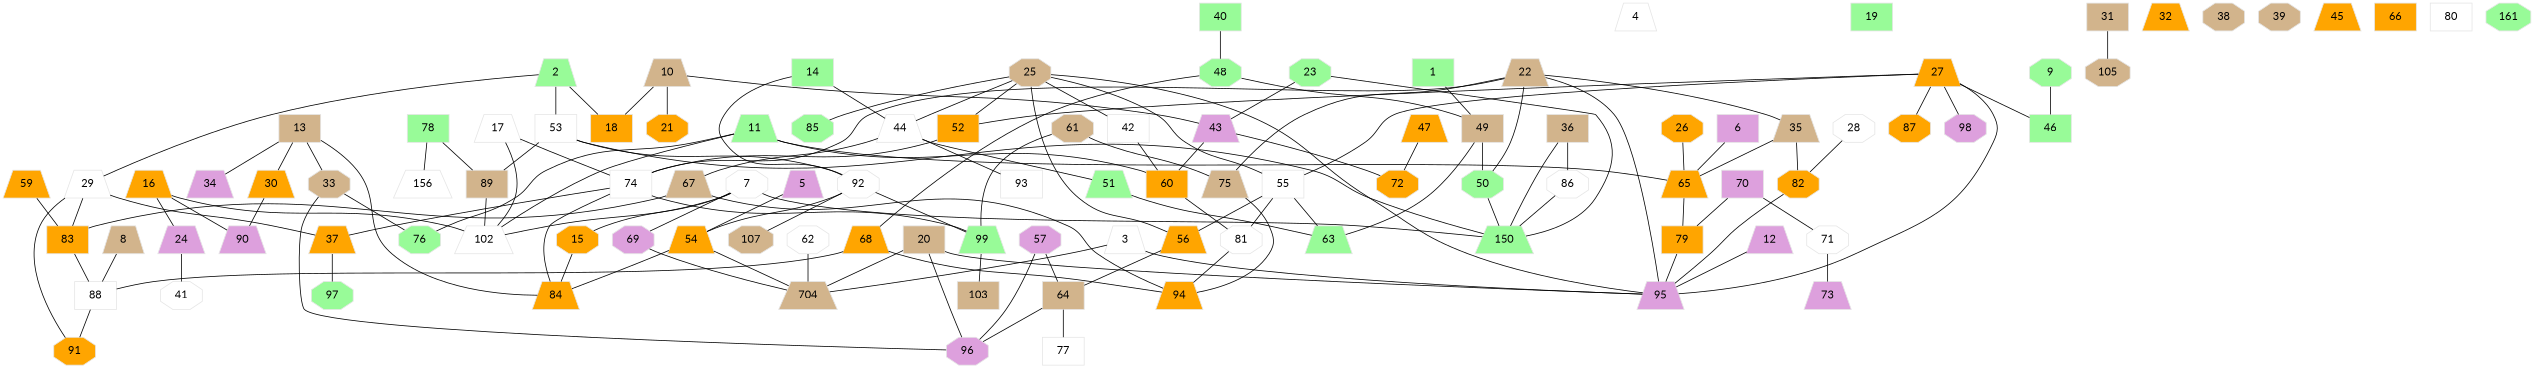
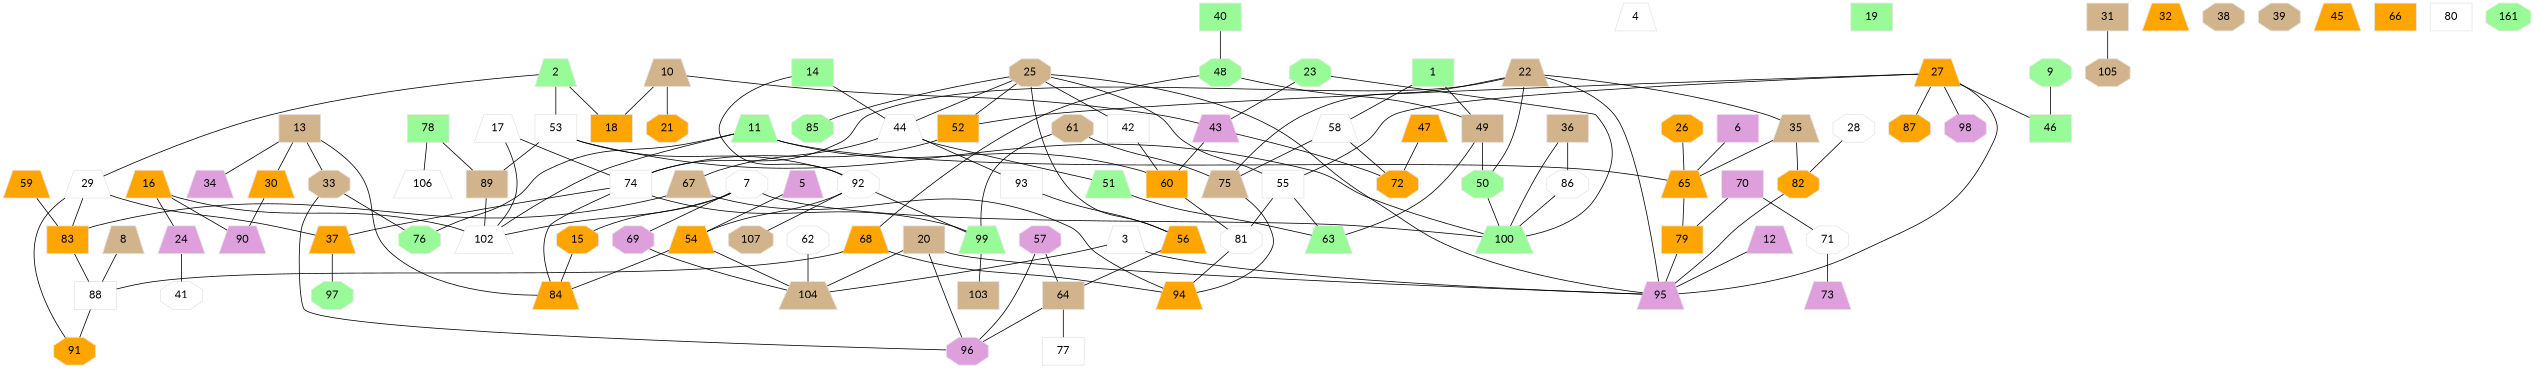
node "58": added
node "156": label "156" -> "106"
edge "55" -- "56": now "93" -- "56"
node "150": label "150" -> "100"
node "704": label "704" -> "104"
